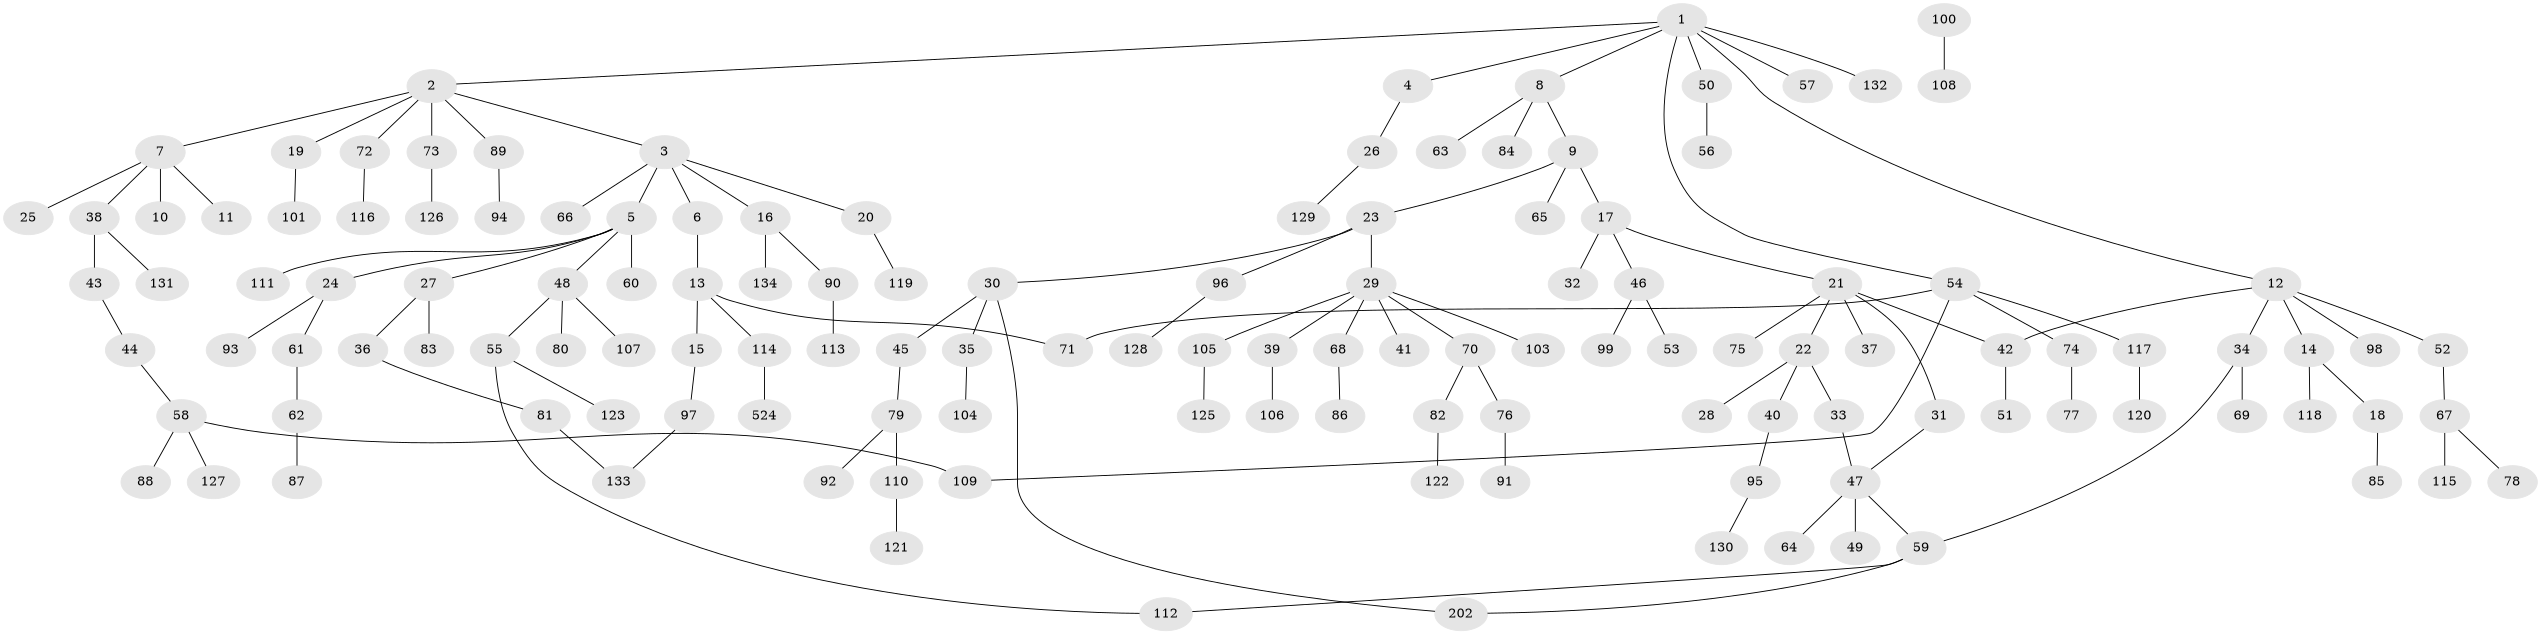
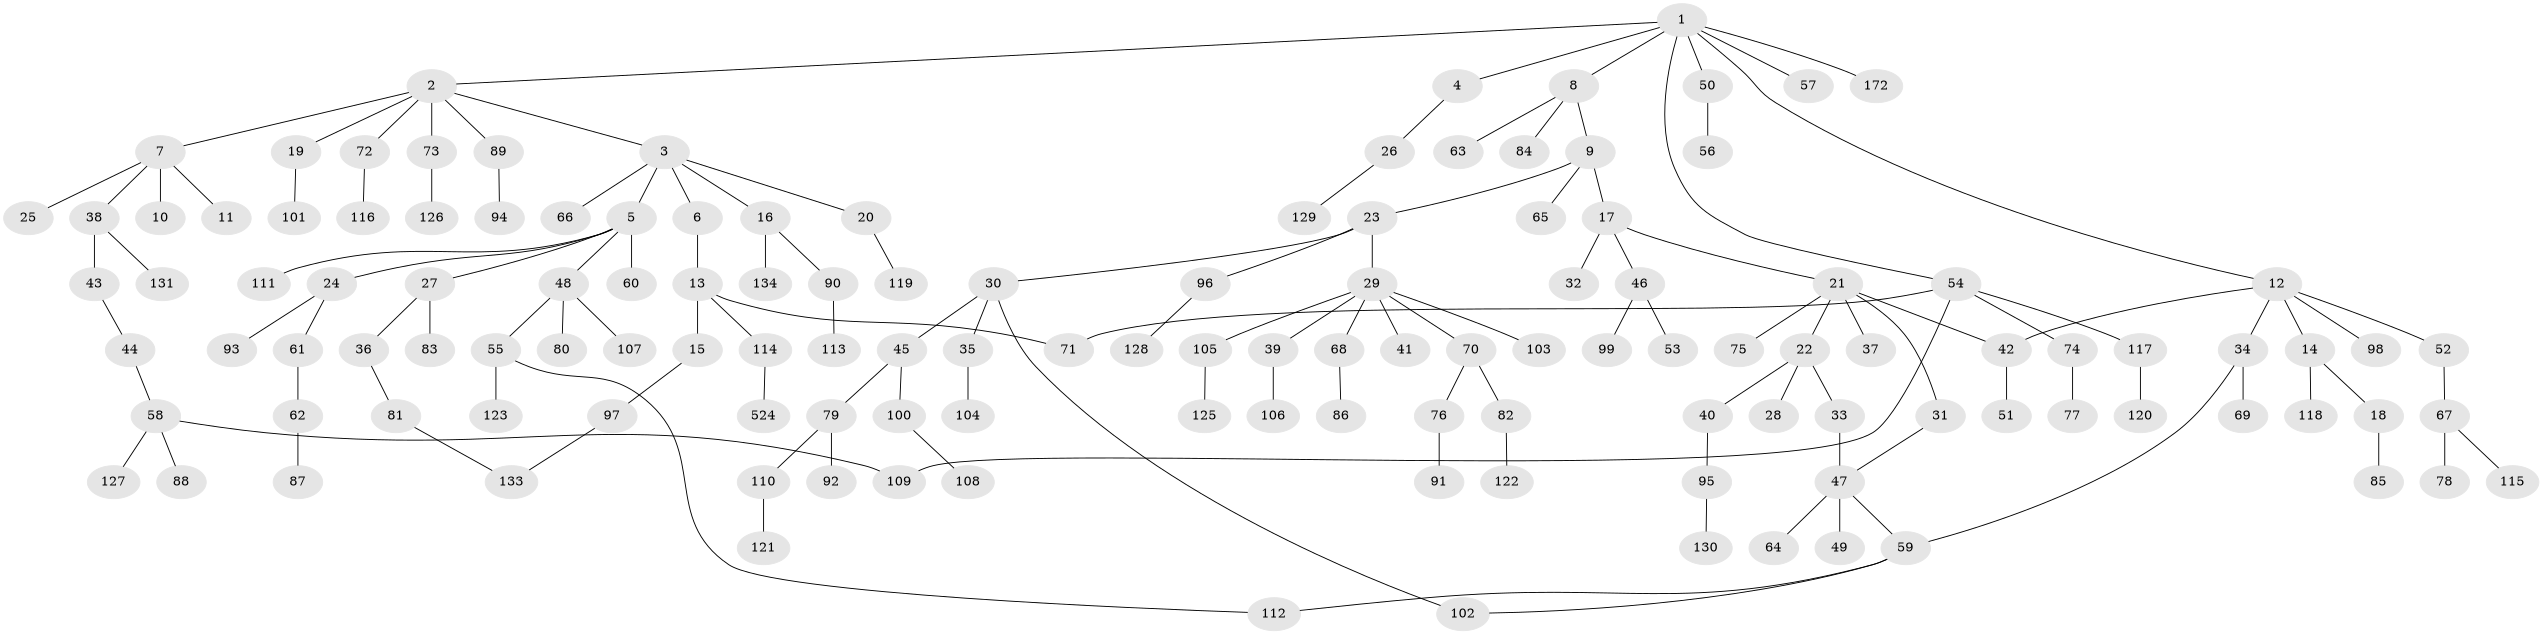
node "132": label "132" -> "172"
edge "45" -- "100": added
node "202": label "202" -> "102"
